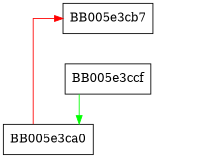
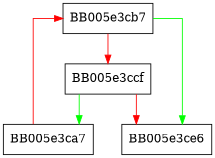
edge "BB005e3cb7" -> "BB005e3ccf": added
node "BB005e3ca0": label "BB005e3ca0" -> "BB005e3ca7"
node "BB005e3ce6": added
